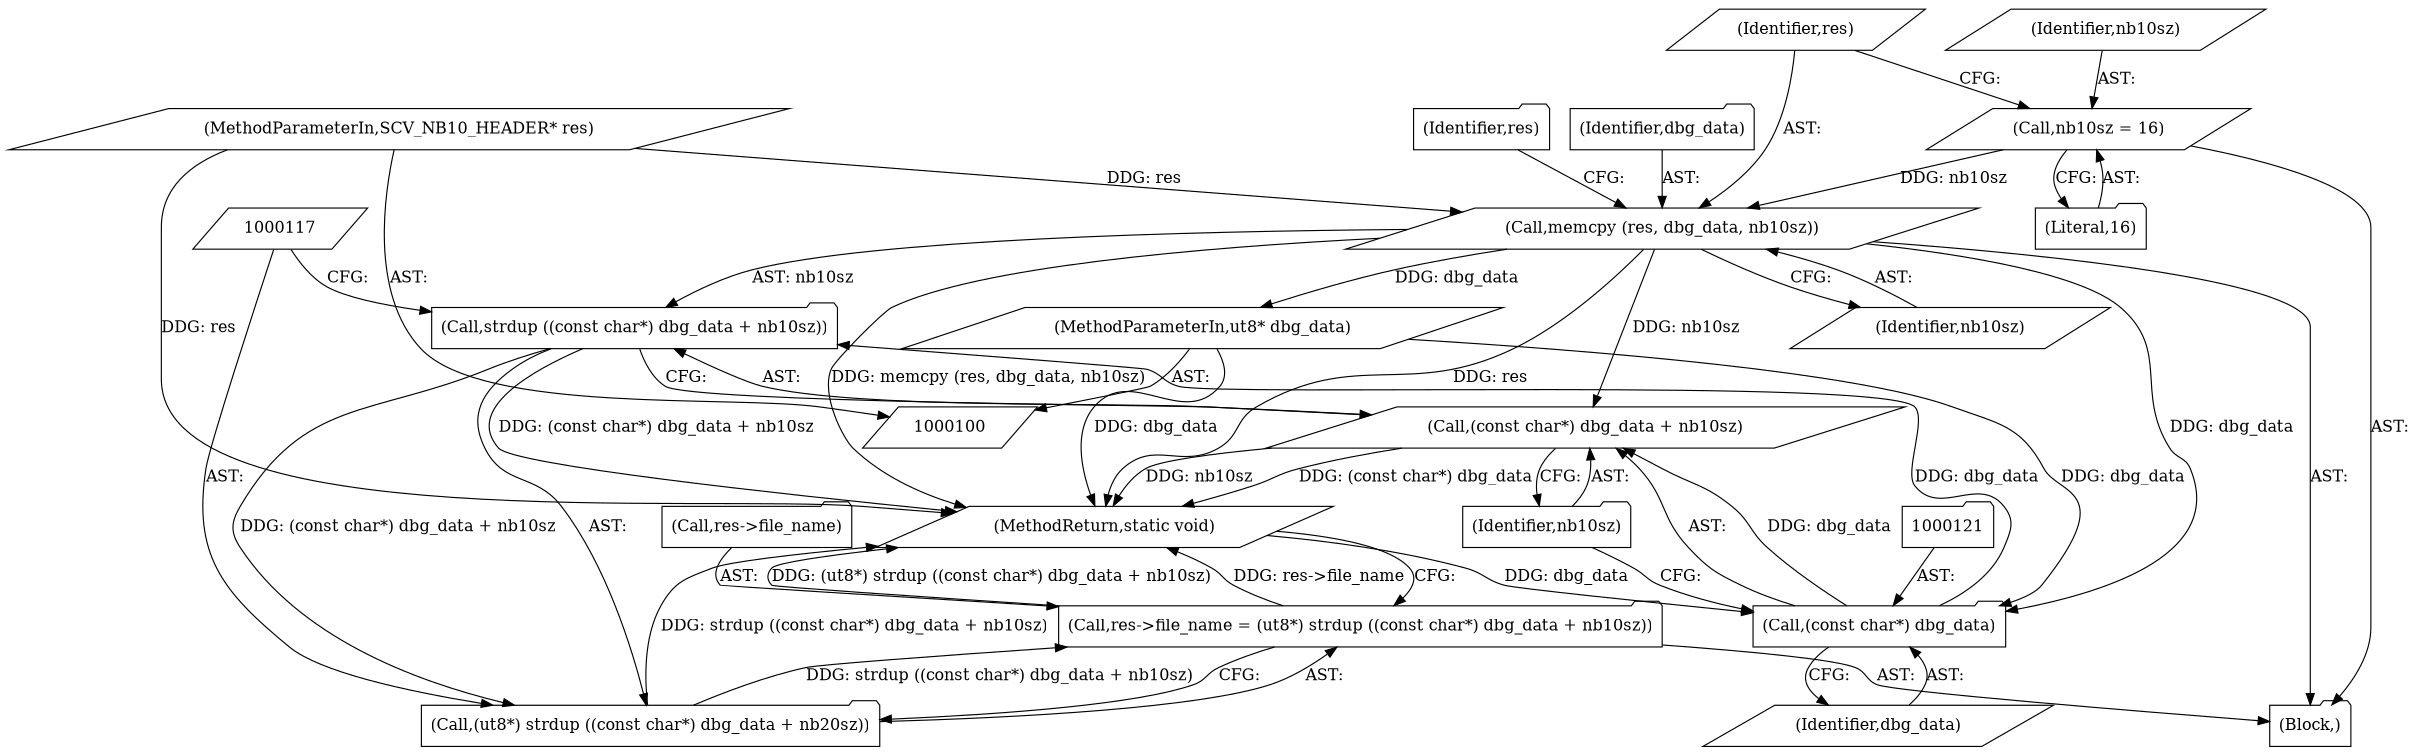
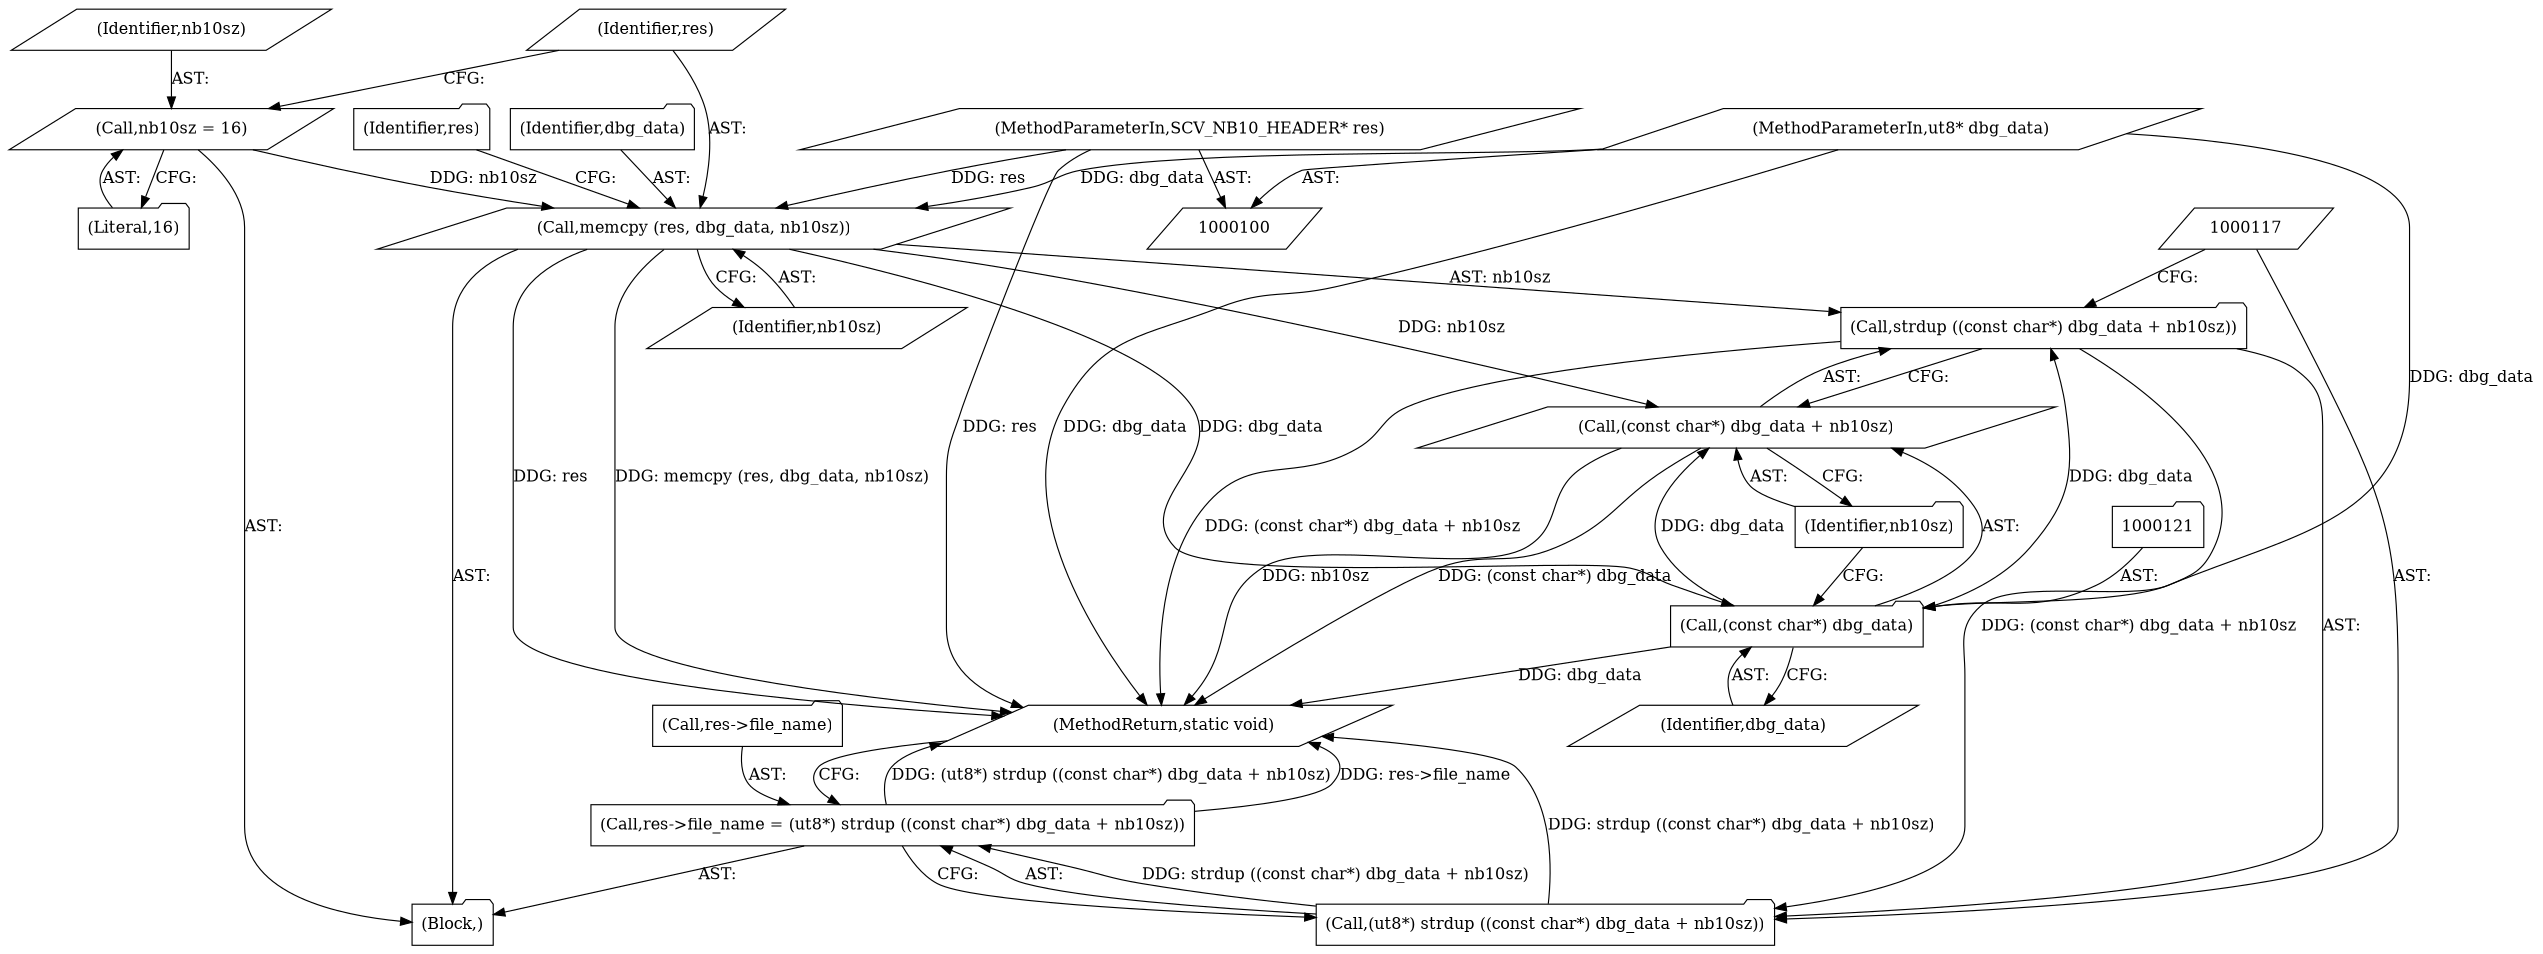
edge "(Call,memcpy (res, dbg_data, nb10sz))" -> "(MethodParameterIn,ut8* dbg_data)": reversed
edge "(MethodReturn,static void)" -> "(Call,(const char*) dbg_data)": reversed
node "(Call,(ut8*) strdup ((const char*) dbg_data + nb20sz))": label "(Call,(ut8*) strdup ((const char*) dbg_data + nb20sz))" -> "(Call,(ut8*) strdup ((const char*) dbg_data + nb10sz))"
